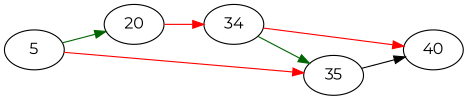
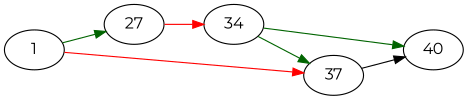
node "20": label "20" -> "27"
edge "34" -> "40": color red -> darkgreen
node "5": label "5" -> "1"
node "35": label "35" -> "37"
